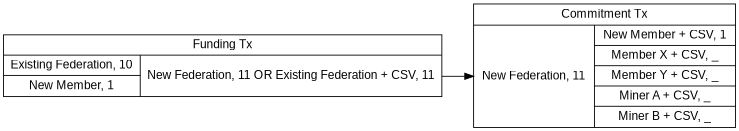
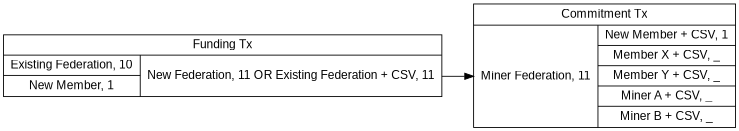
node "Commitment Tx": text "New Federation, 11" -> "Miner Federation, 11"
